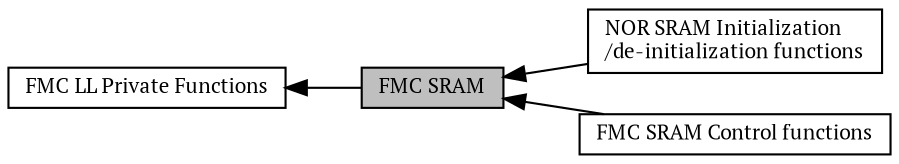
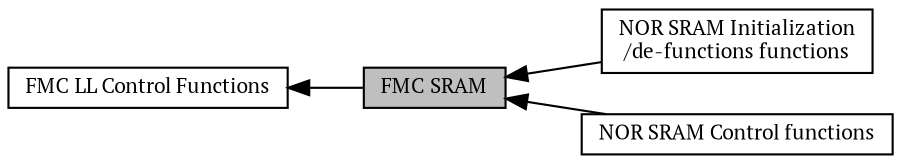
node "NOR SRAM Initialization /de-initialization functions": label "NOR SRAM Initialization /de-initialization functions" -> "NOR SRAM Initialization /de-functions functions"
node "FMC LL Private Functions": label "FMC LL Private Functions" -> "FMC LL Control Functions"
node "FMC SRAM Control functions": label "FMC SRAM Control functions" -> "NOR SRAM Control functions"
